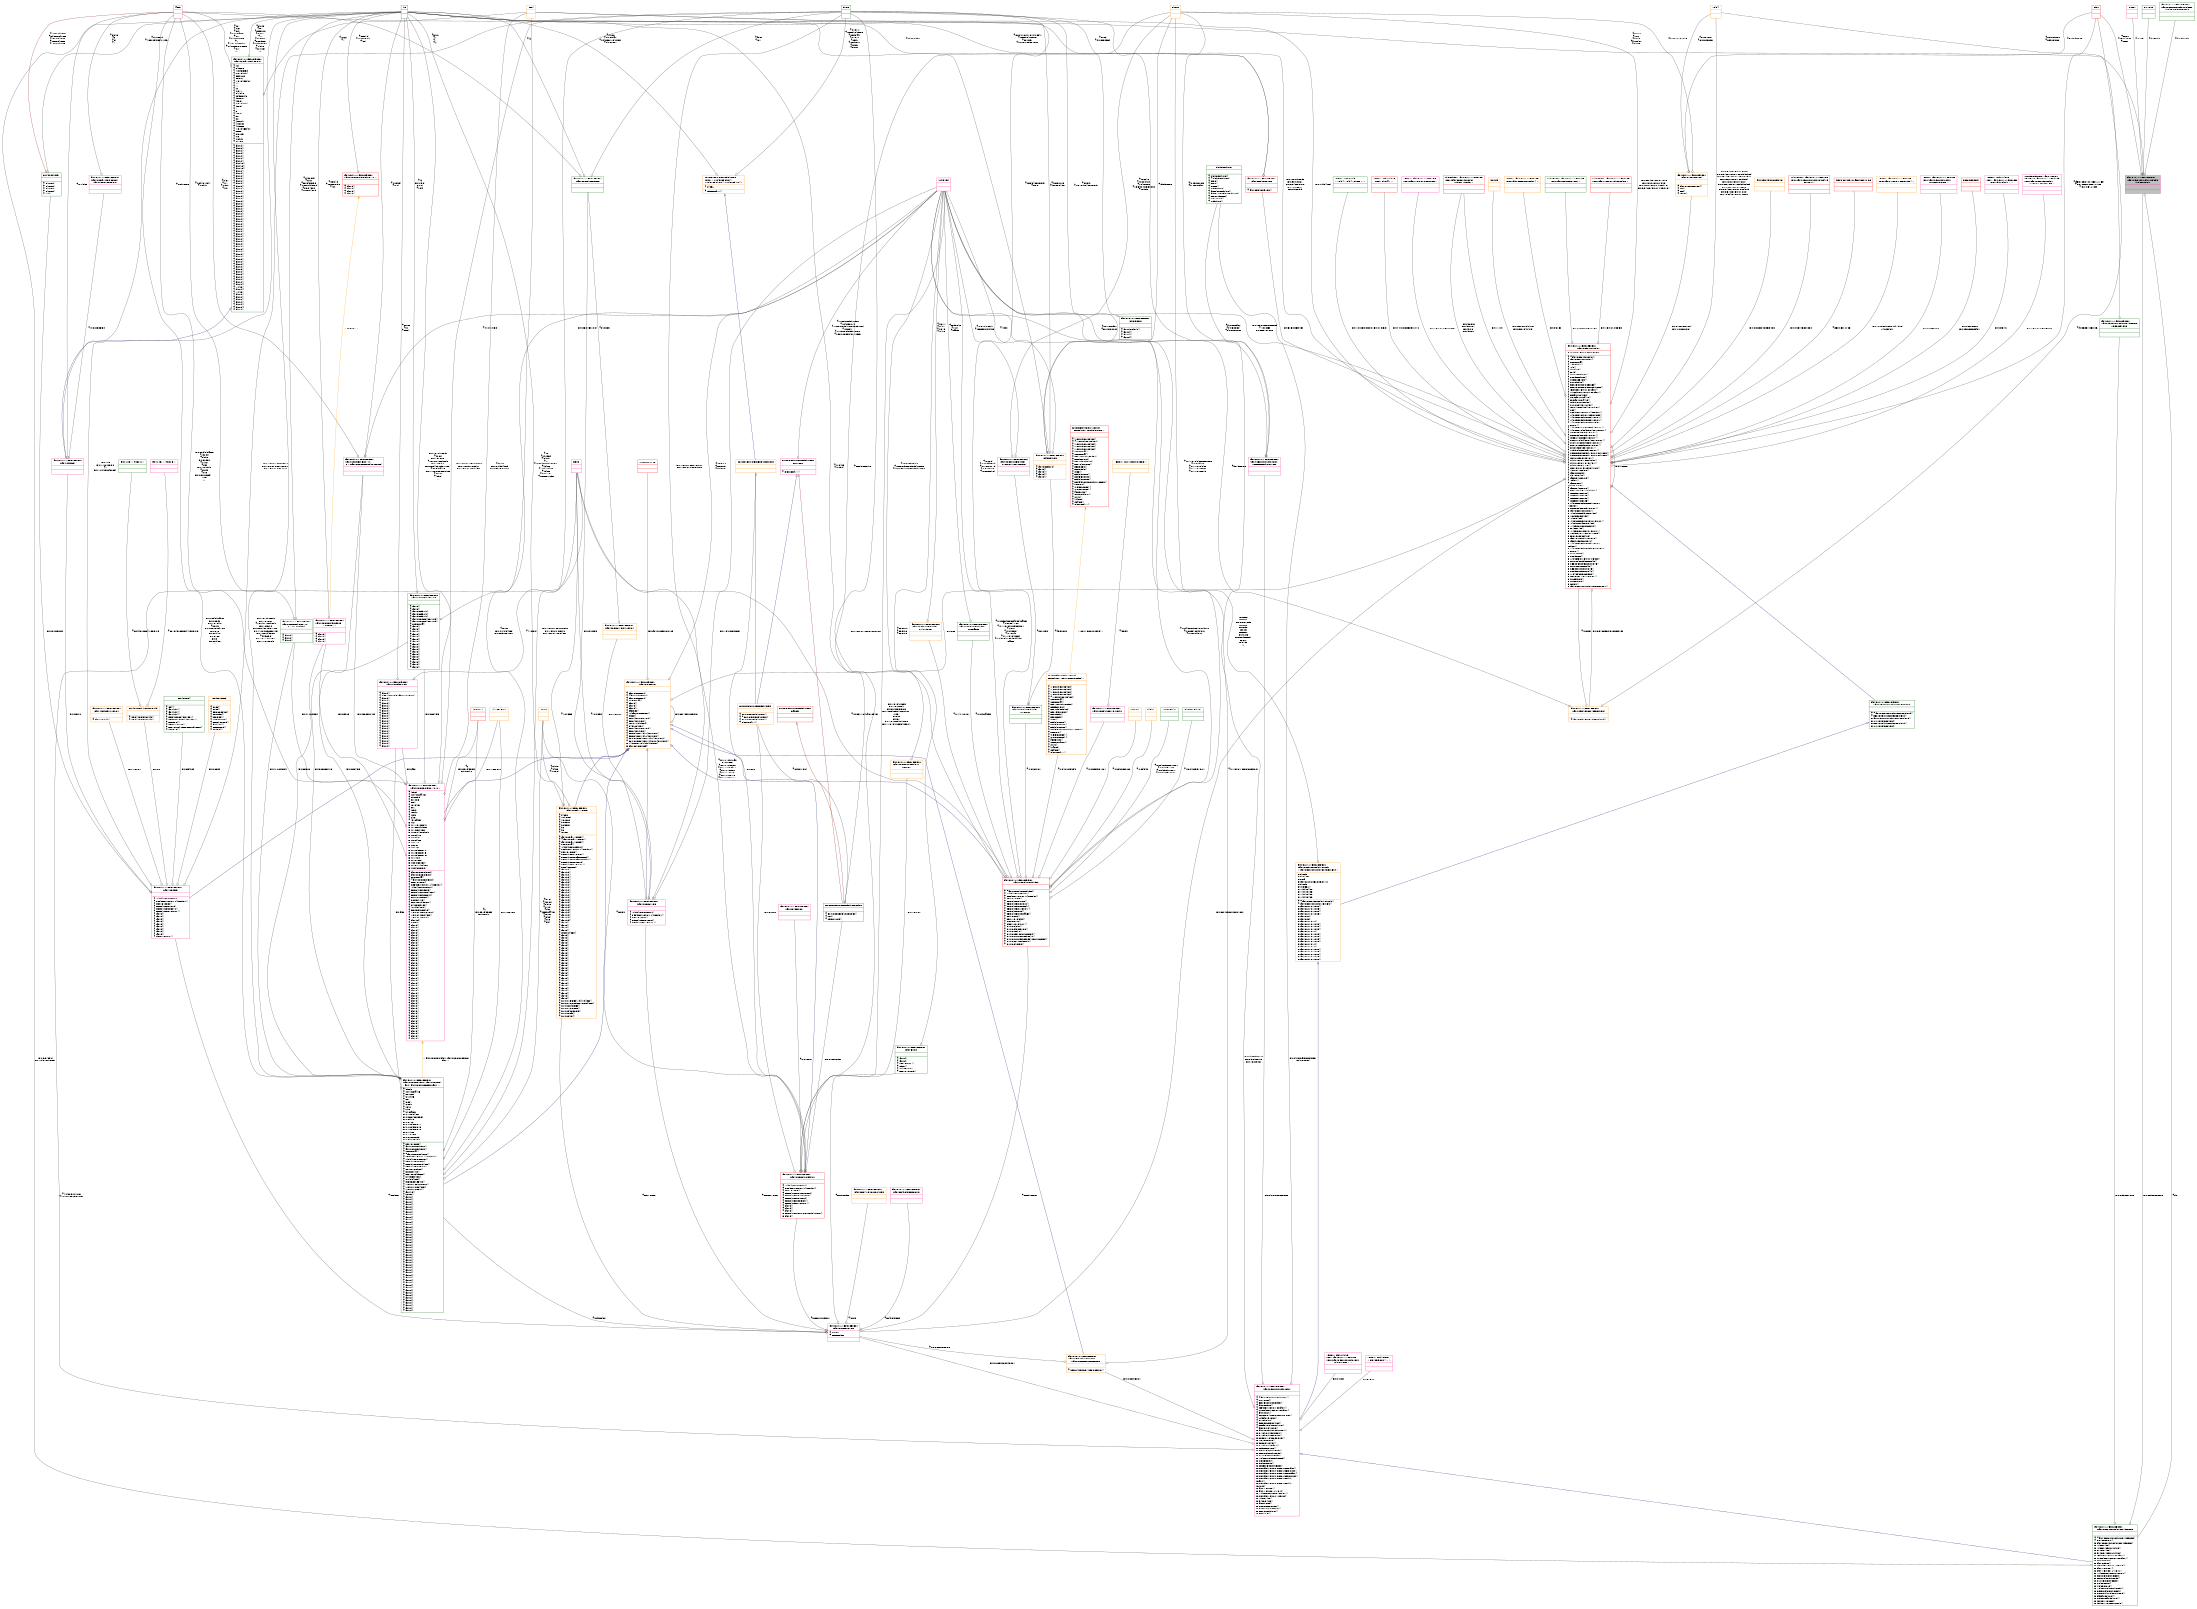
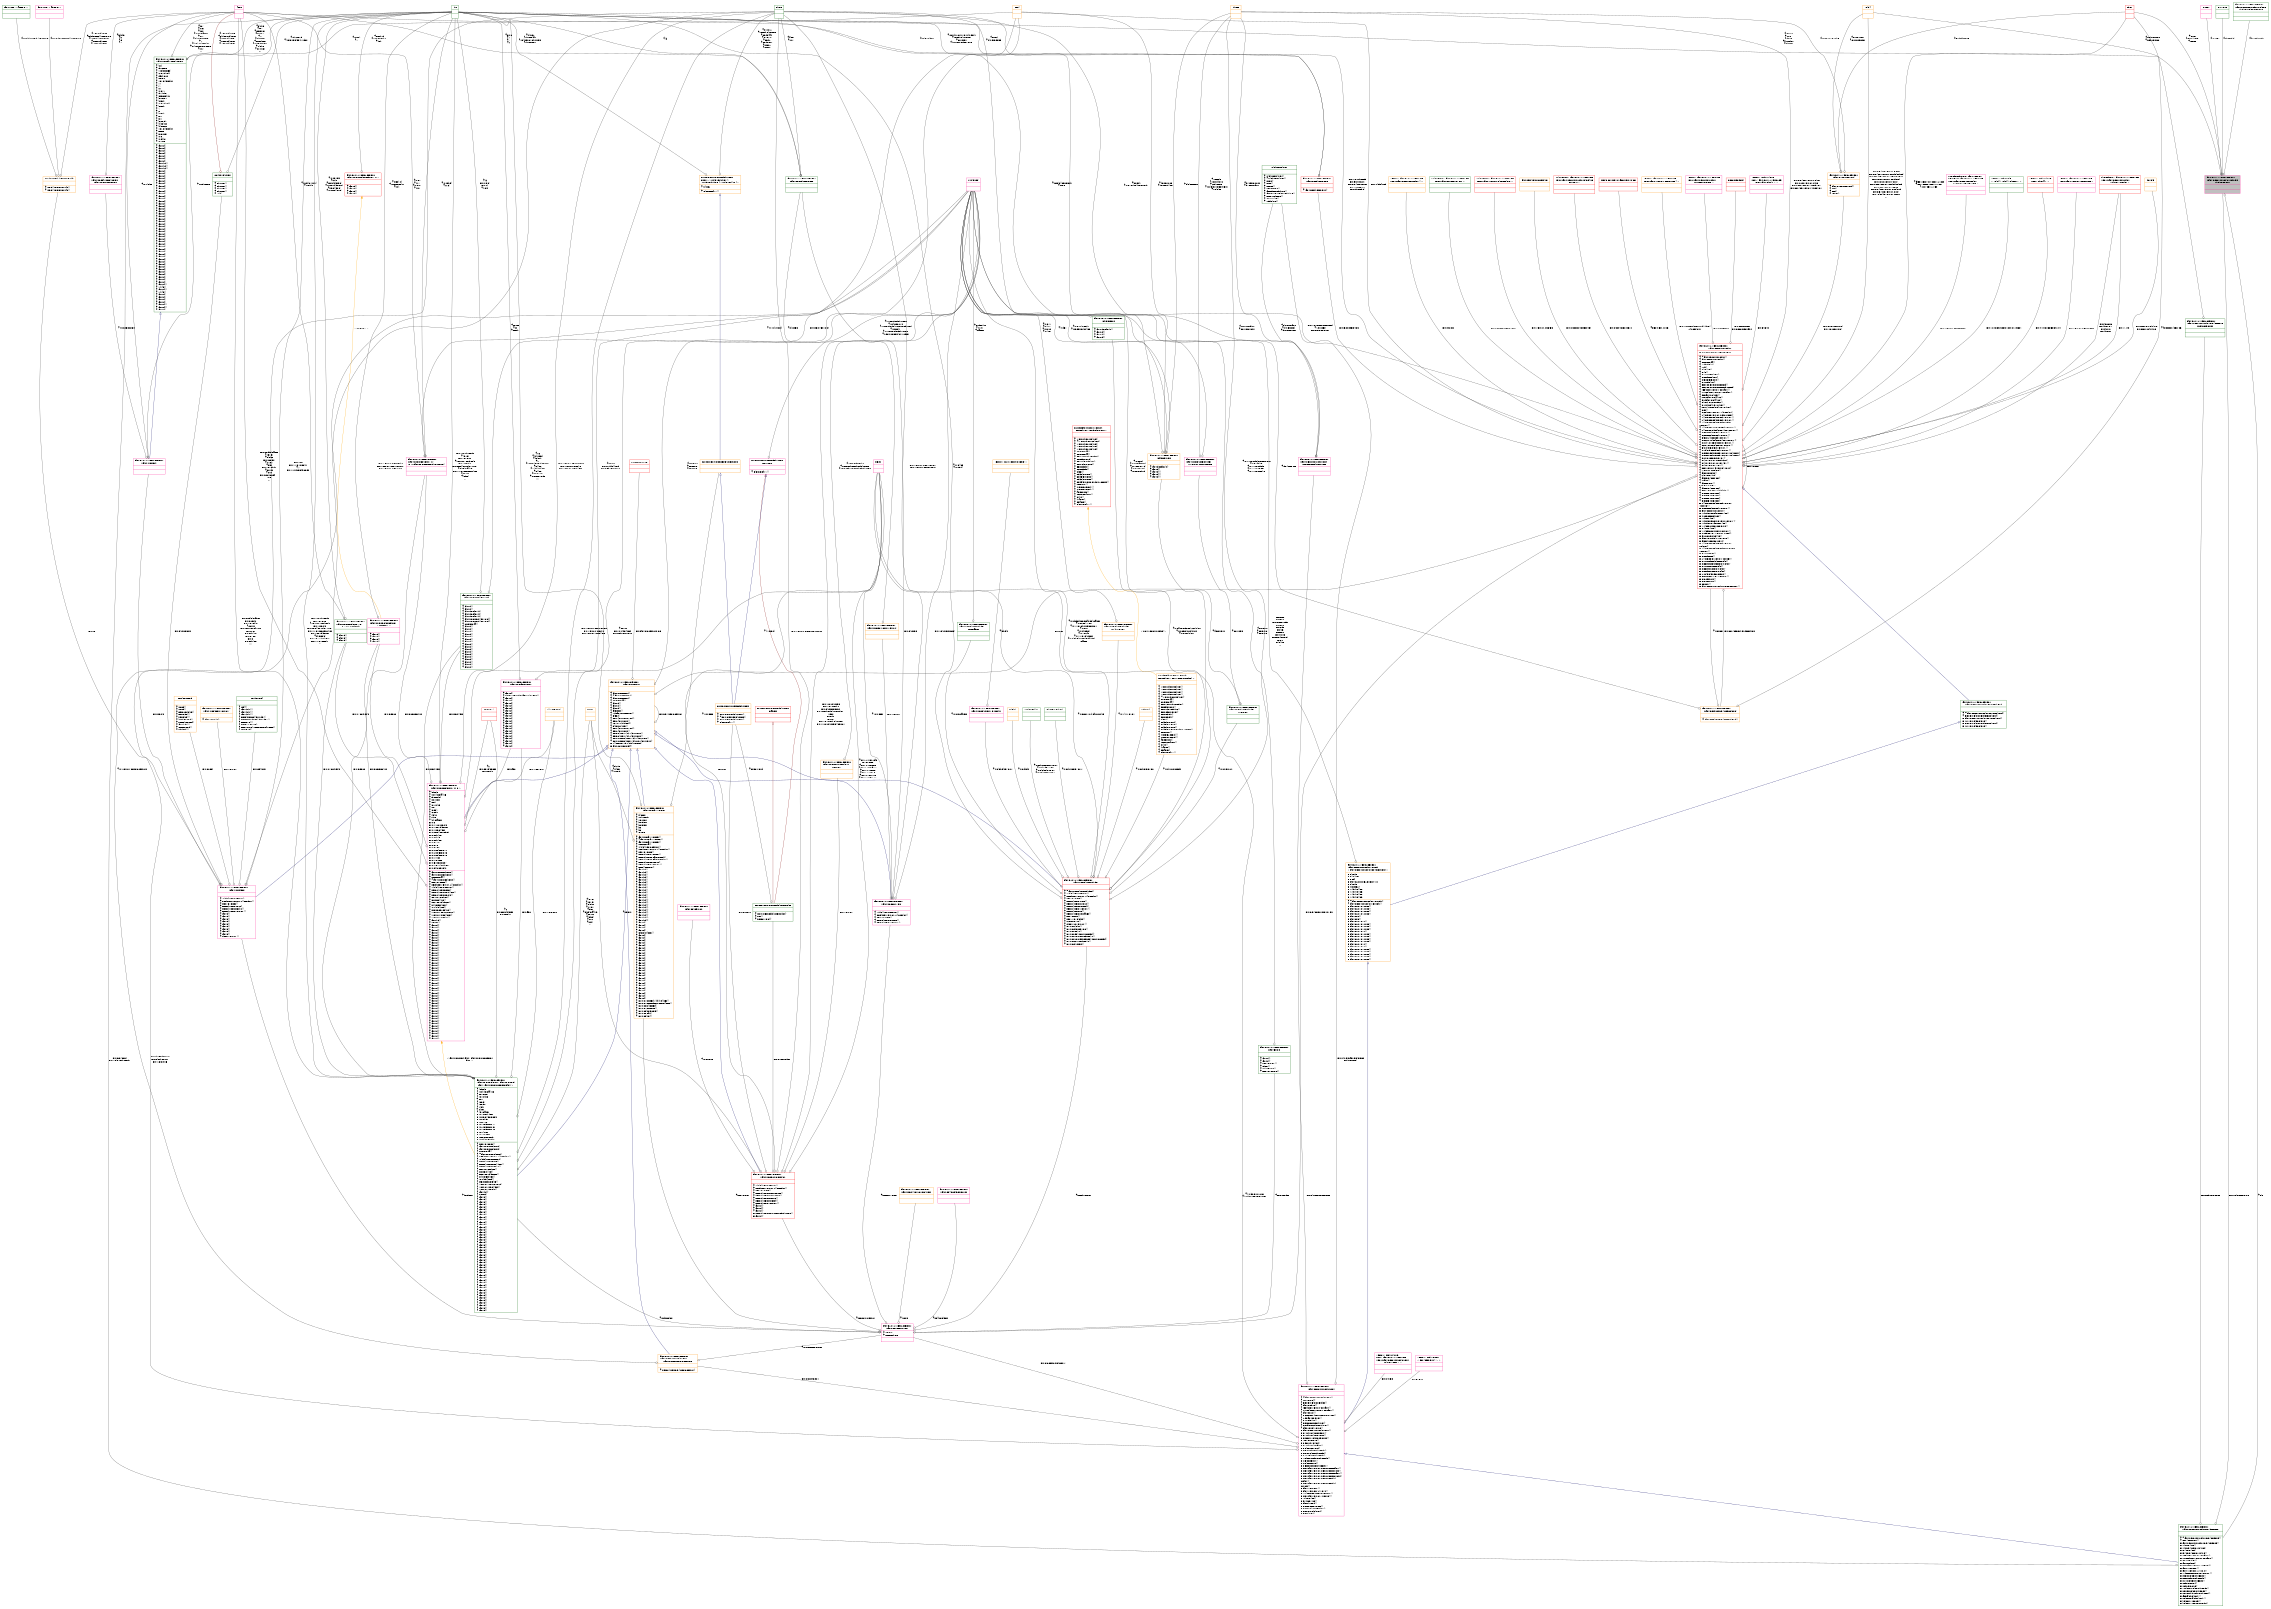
edge "float" -> "o2::its::TrackingFrameInfo": added, label "+xCoordinate +alphaTrackingFrame +xTrackingFrame +zCoordinate +yCoordinate"
edge "size_t" -> "o2::tpc::CompressedClustersFlat": removed, label "+totalDataSize"
